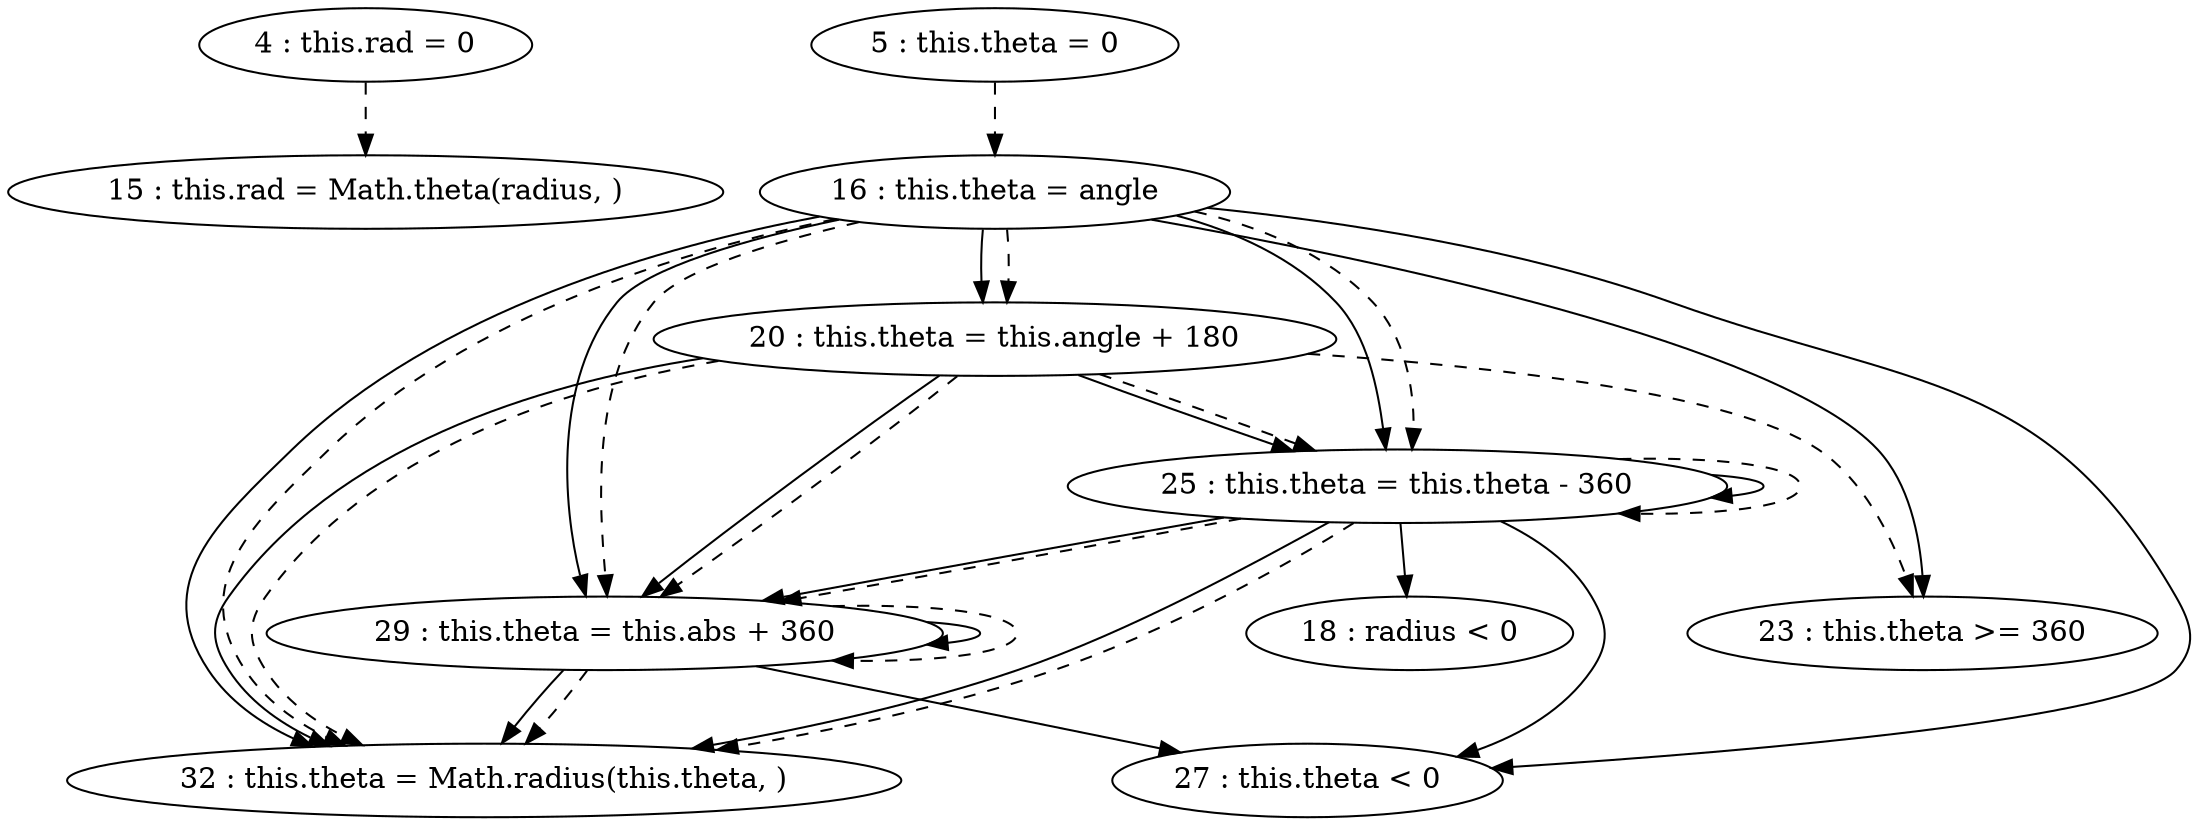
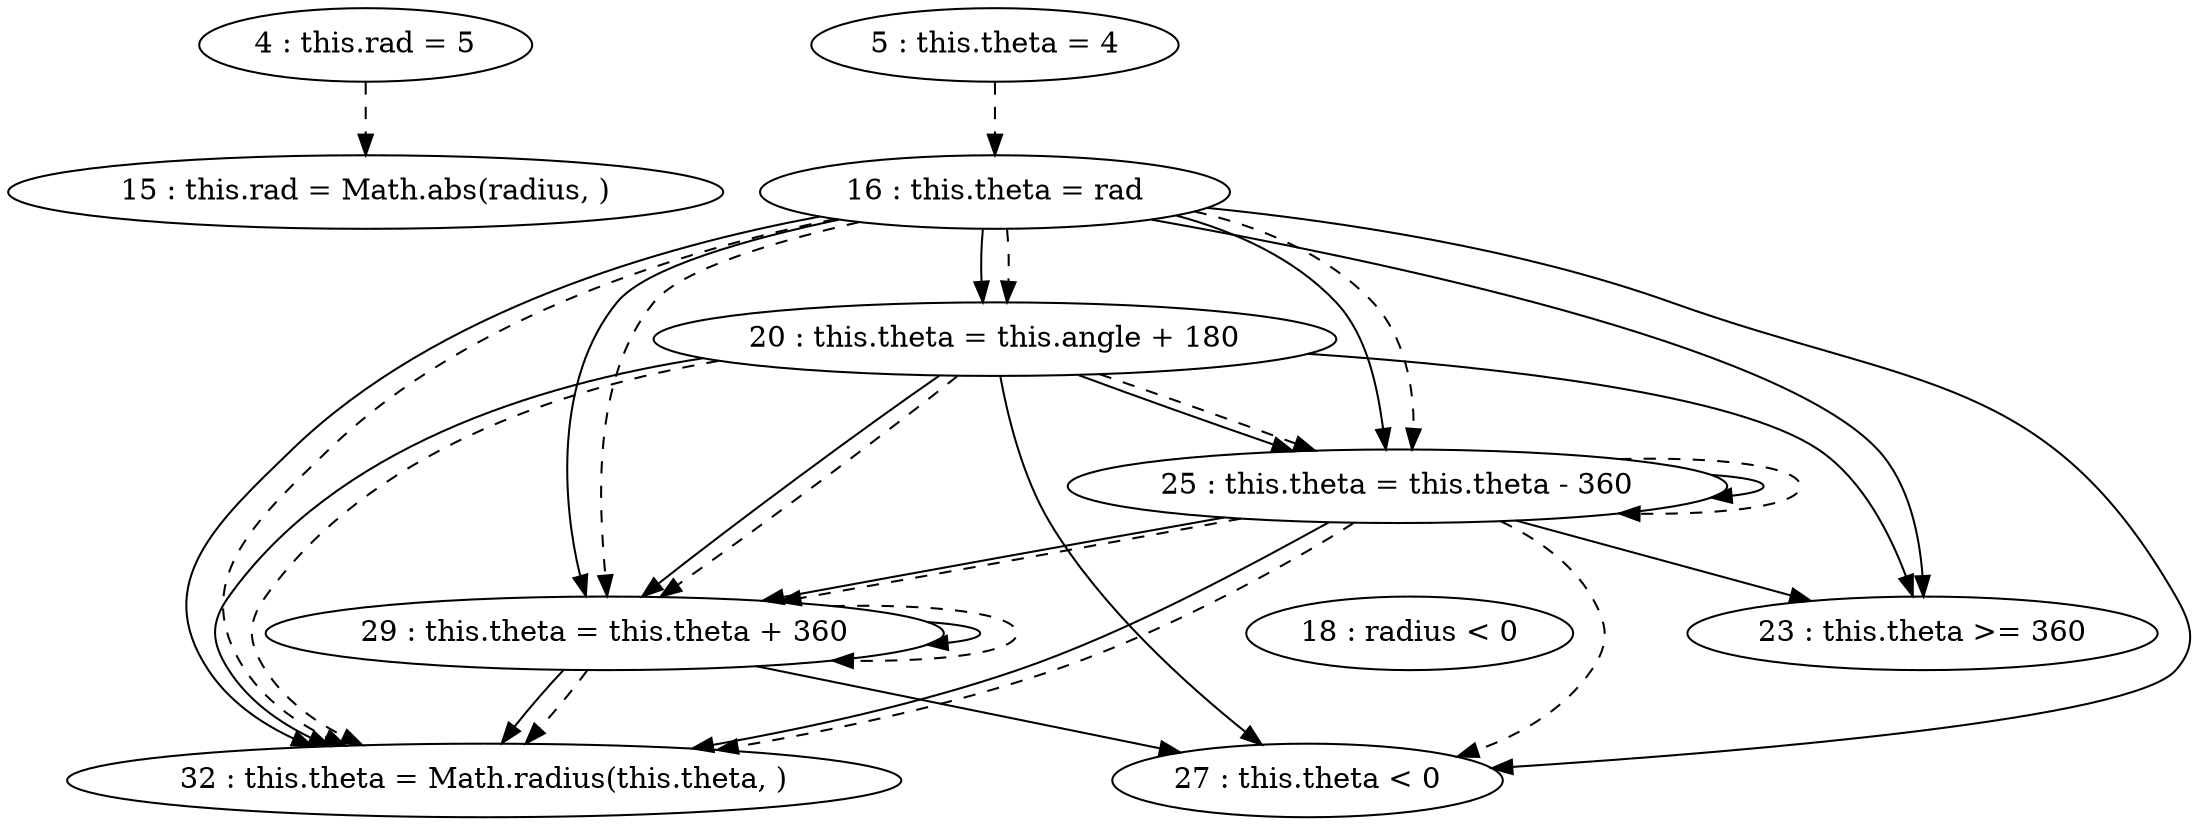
node "4 : this.rad = 0": label "4 : this.rad = 0" -> "4 : this.rad = 5"
node "5 : this.theta = 0": label "5 : this.theta = 0" -> "5 : this.theta = 4"
node "15 : this.rad = Math.theta(radius, )": label "15 : this.rad = Math.theta(radius, )" -> "15 : this.rad = Math.abs(radius, )"
node "16 : this.theta = angle": label "16 : this.theta = angle" -> "16 : this.theta = rad"
edge "20 : this.theta = this.angle + 180" -> "23 : this.theta >= 360": style dashed -> solid
edge "25 : this.theta = this.theta - 360" -> "18 : radius < 0": now "25 : this.theta = this.theta - 360" -> "23 : this.theta >= 360"
edge "20 : this.theta = this.angle + 180" -> "27 : this.theta < 0": added
node "29 : this.theta = this.abs + 360": label "29 : this.theta = this.abs + 360" -> "29 : this.theta = this.theta + 360"
edge "25 : this.theta = this.theta - 360" -> "27 : this.theta < 0": style solid -> dashed
